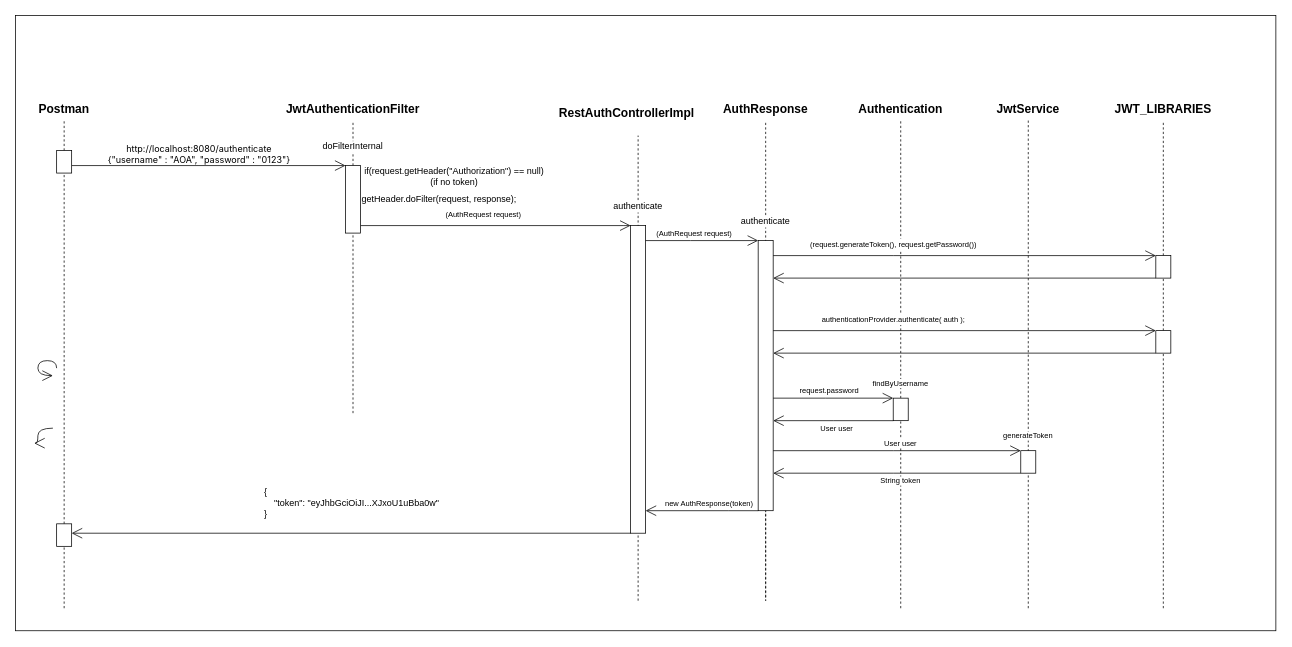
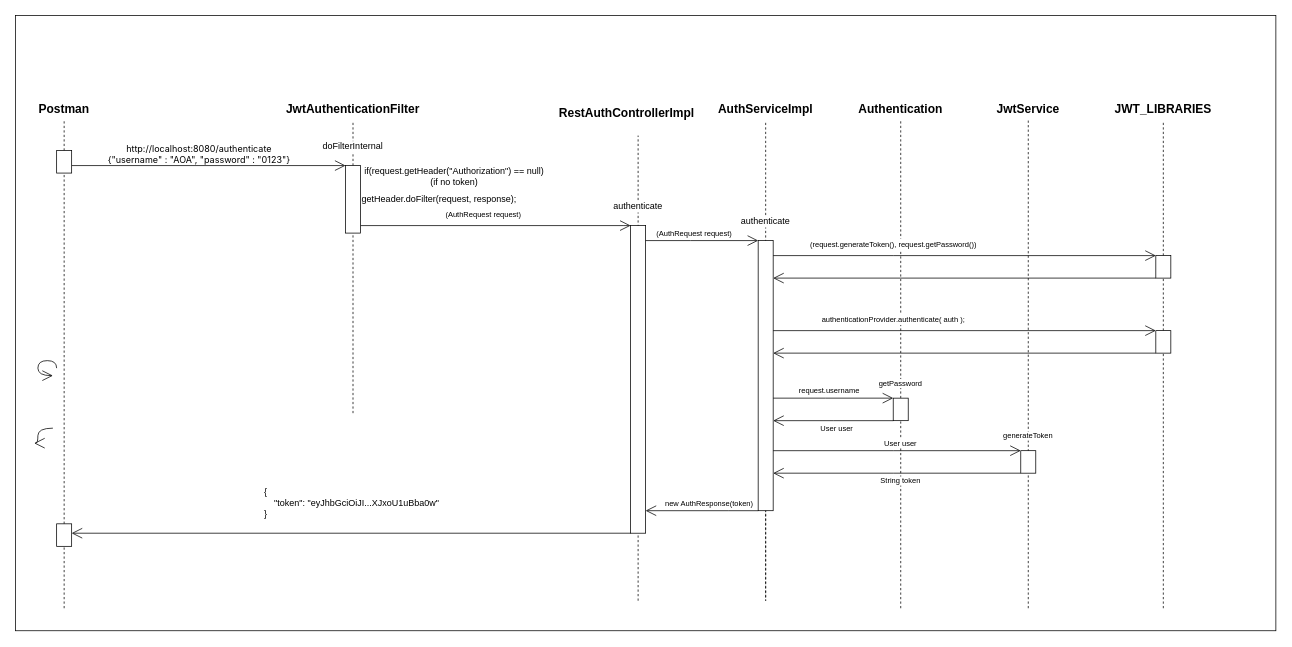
node "AuthResponse": label "AuthResponse" -> "AuthServiceImpl"
node "findByUsername": label "findByUsername" -> "getPassword"
node "request.password": label "request.password" -> "request.username"
